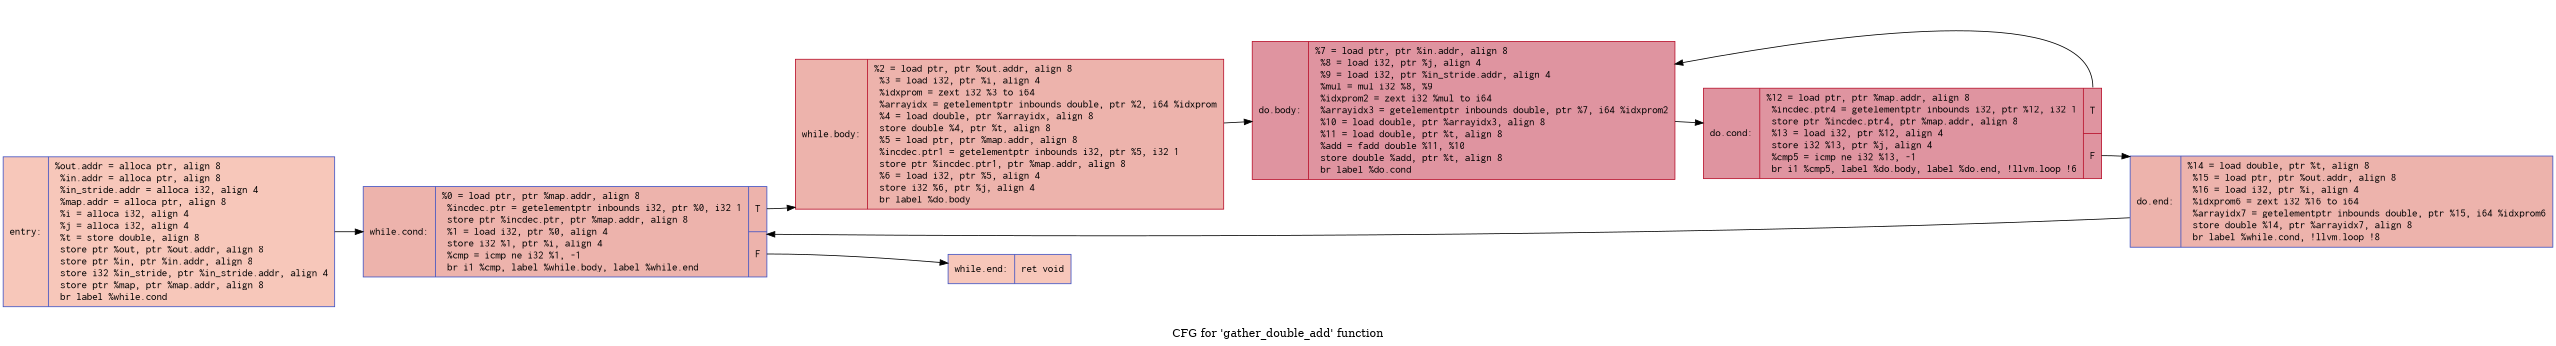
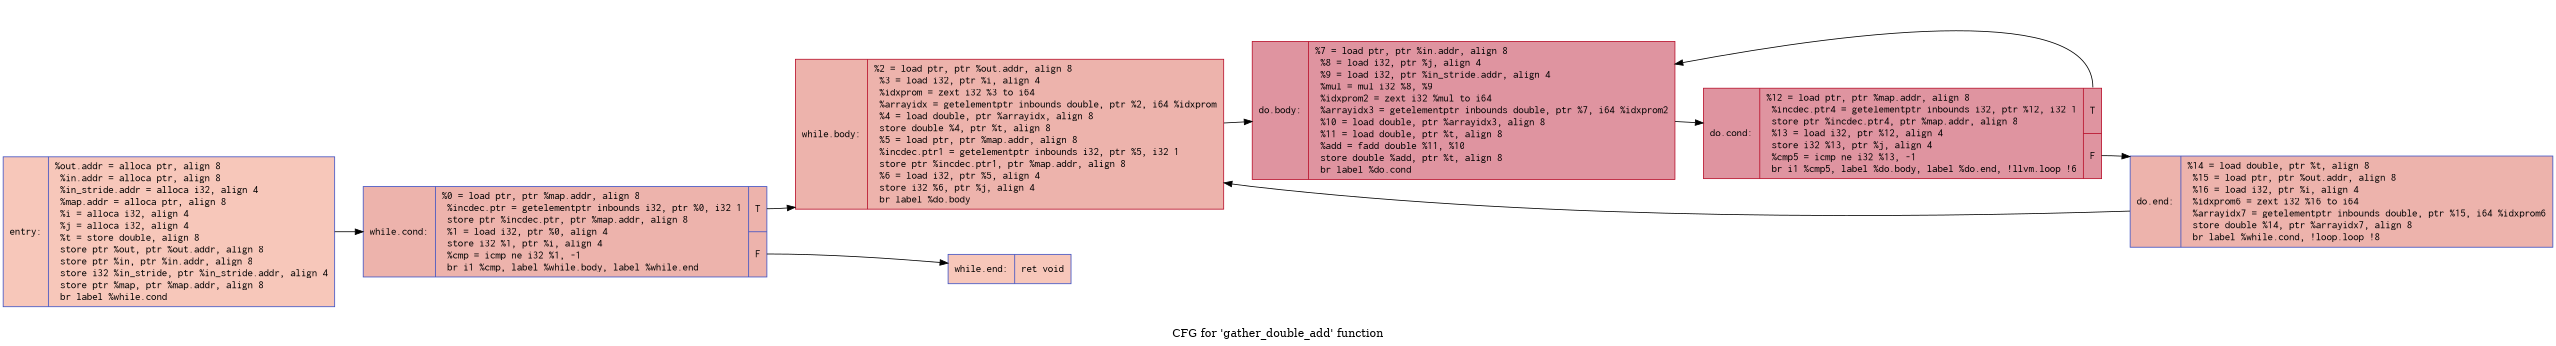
edge "do.end:" -> "while.cond:": now "do.end:" -> "while.body:"
node "do.end:": text "br label %while.cond, !llvm.loop !8" -> "br label %while.cond, !loop.loop !8"
